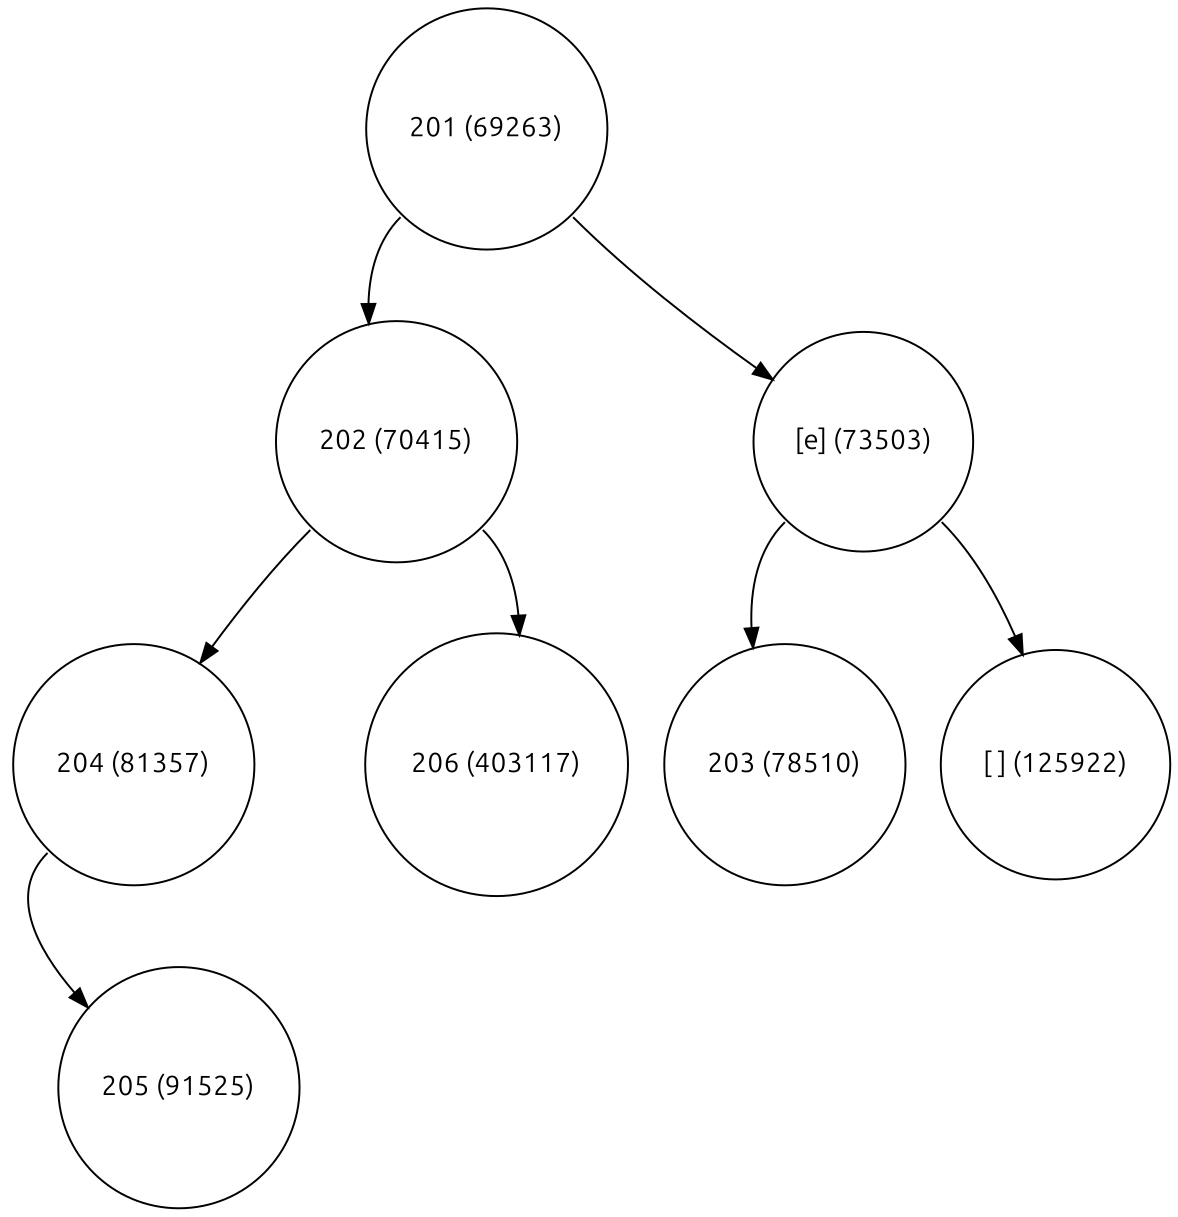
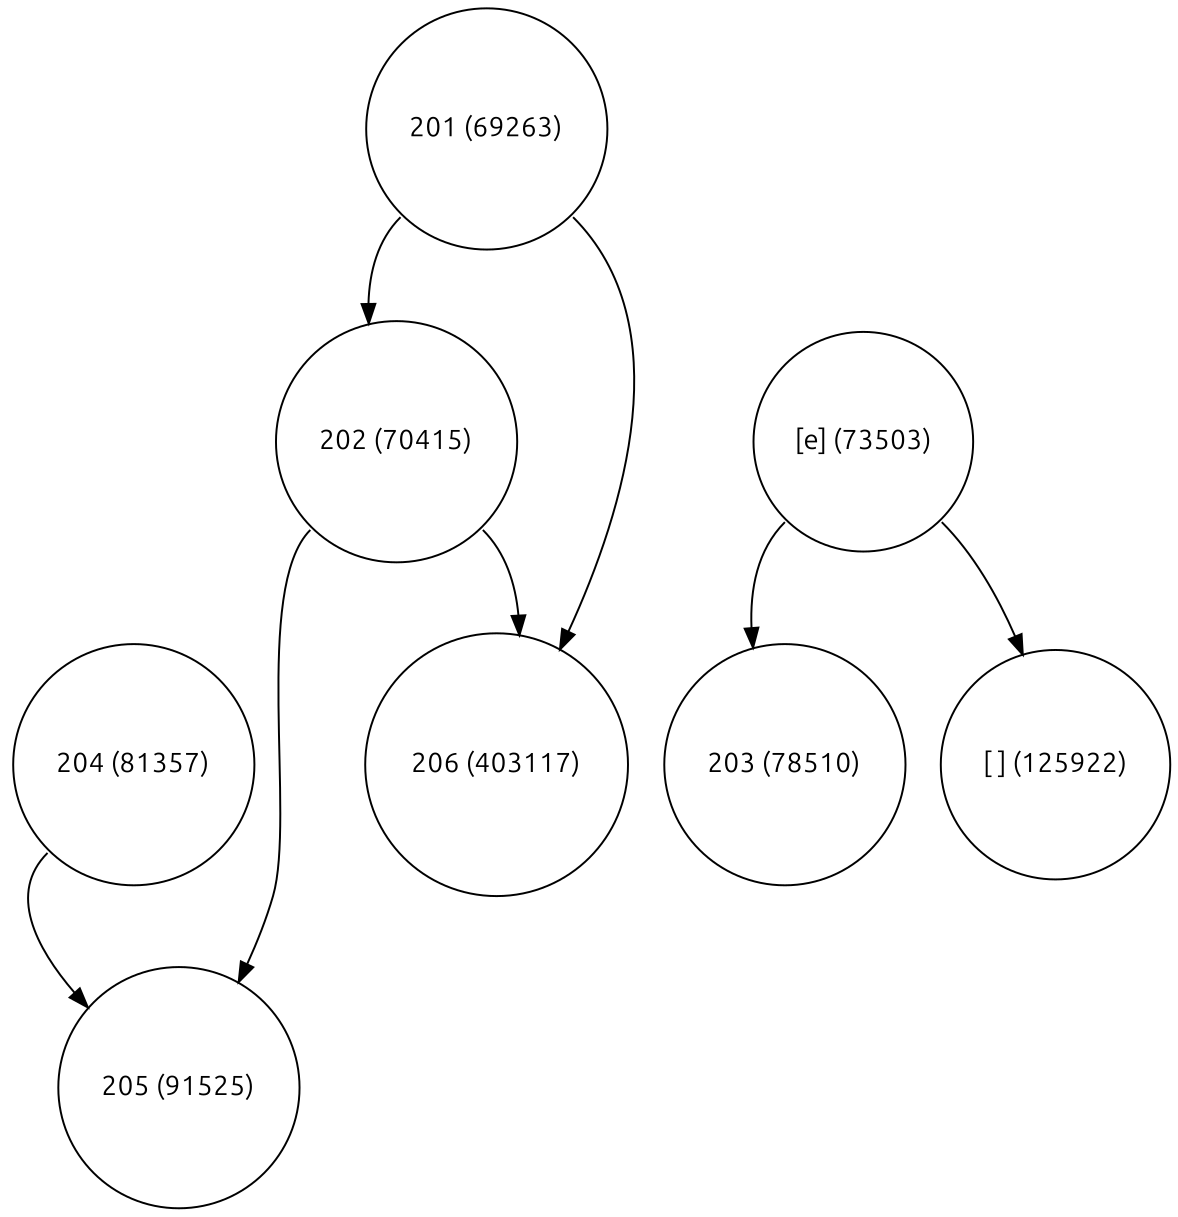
edge "201 (69263)" -> "[e] (73503)": now "201 (69263)" -> "206 (403117)"
edge "202 (70415)" -> "204 (81357)": now "202 (70415)" -> "205 (91525)"
